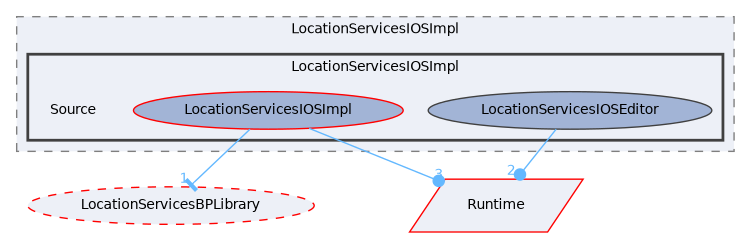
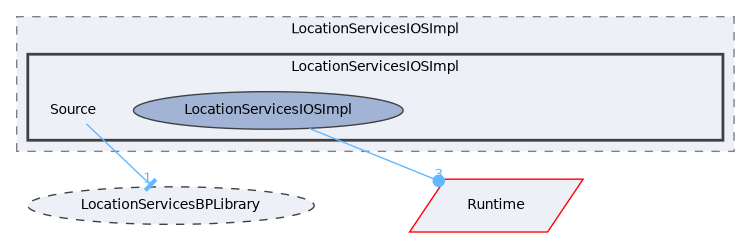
node "LocationServicesIOSImpl": color red -> grey25
node "LocationServicesIOSEditor": removed
edge "LocationServicesIOSImpl" -> "LocationServicesBPLibrary": now "Source" -> "LocationServicesBPLibrary"
node "LocationServicesBPLibrary": color red -> grey25
